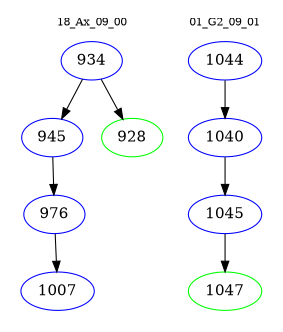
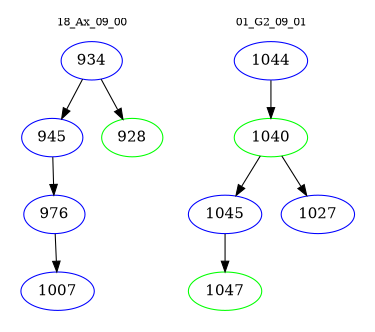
node "1040": color blue -> green
node "1027": added
